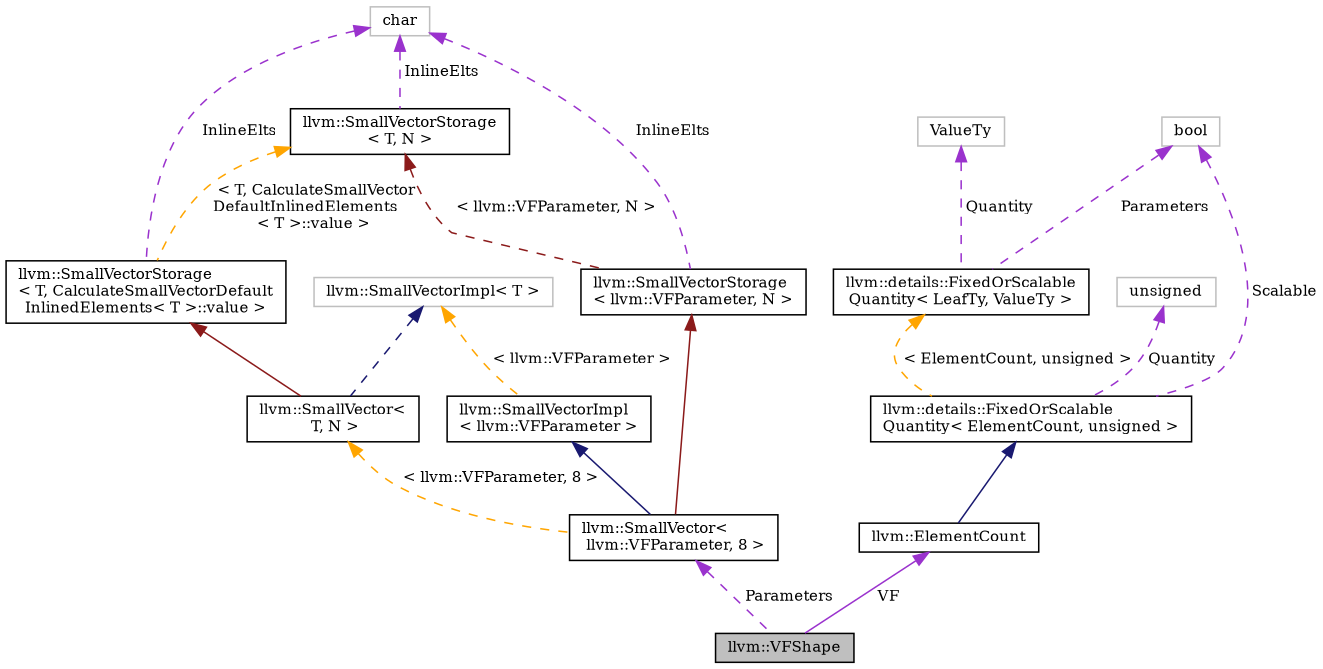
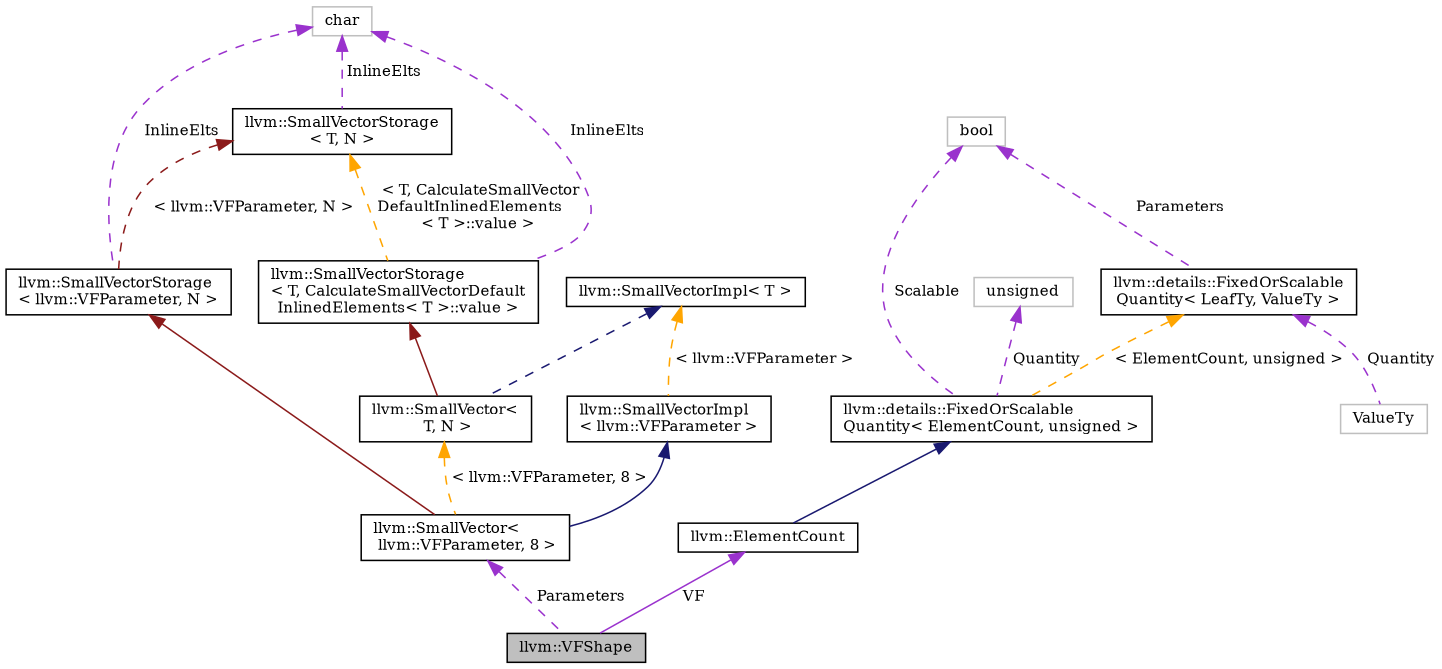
edge "llvm::details::FixedOrScalable Quantity< LeafTy, ValueTy >" -> "ValueTy": reversed
node "llvm::SmallVectorImpl< T >": color grey75 -> black
